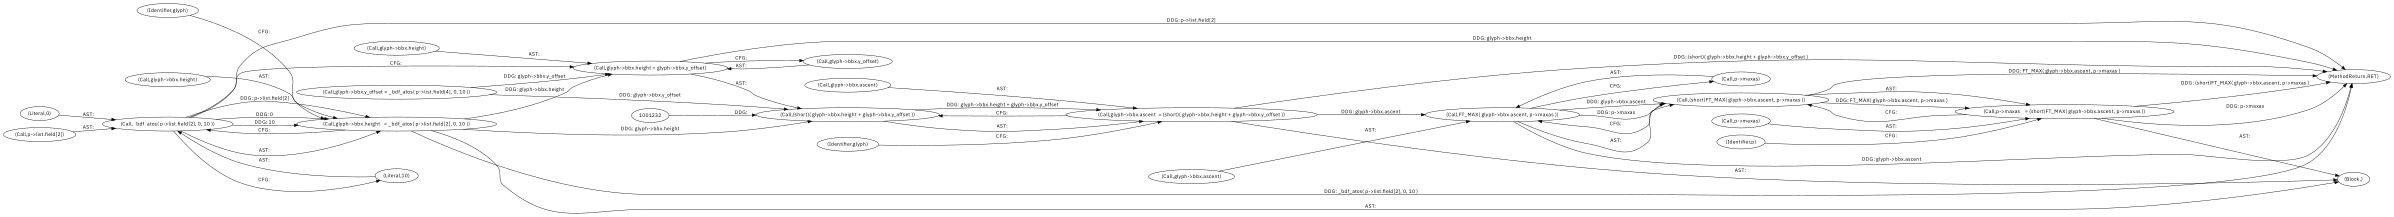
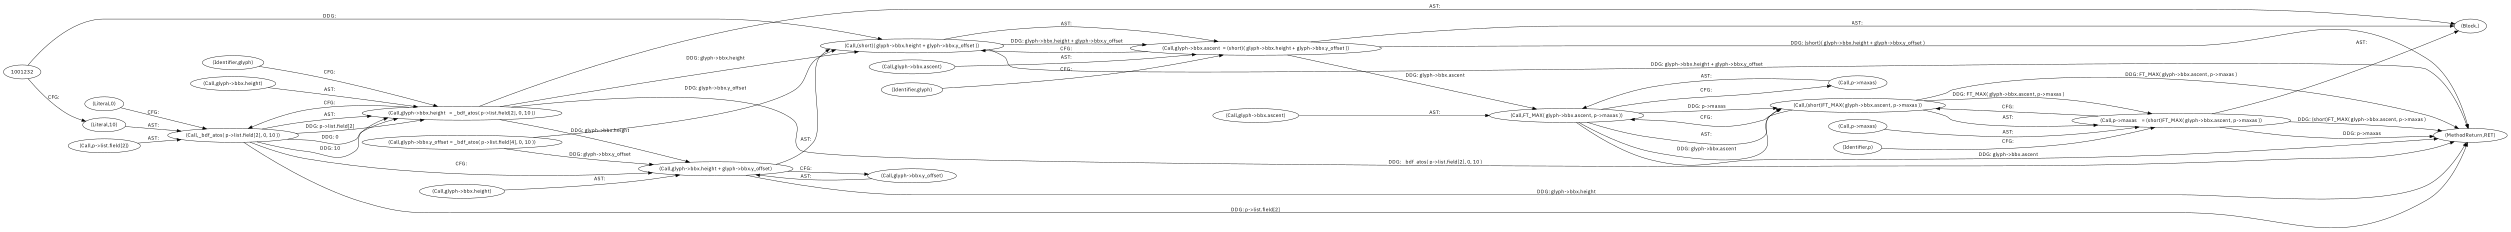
edge "(Call,(short)( glyph->bbx.height + glyph->bbx.y_offset ))" -> "(MethodReturn,RET)": added, label "DDG: glyph->bbx.height + glyph->bbx.y_offset"
edge "(Literal,0)" -> "(Call,_bdf_atos( p->list.field[2], 0, 10 ))": label "AST: " -> "CFG: "
edge "(Call,_bdf_atos( p->list.field[2], 0, 10 ))" -> "(Literal,10)": now "1001232" -> "(Literal,10)"
